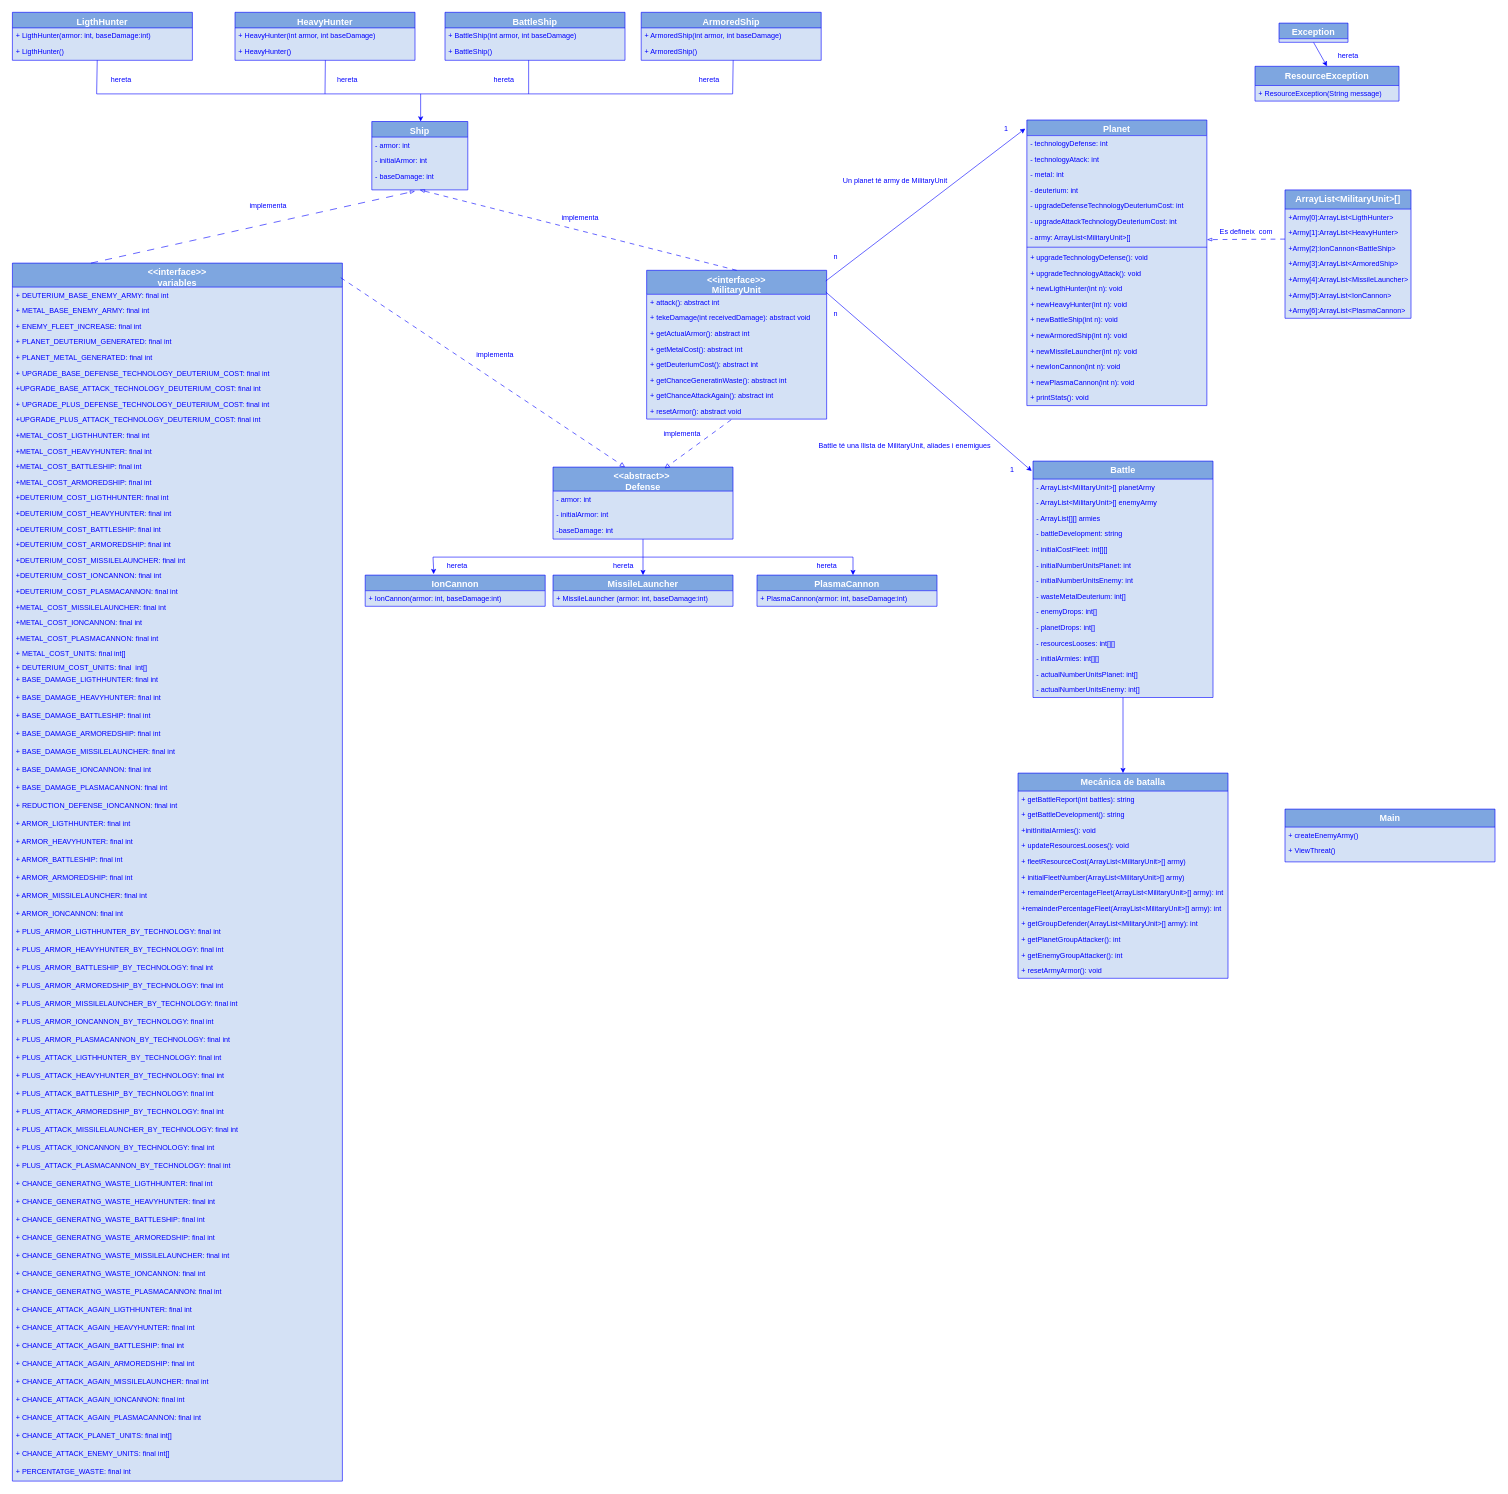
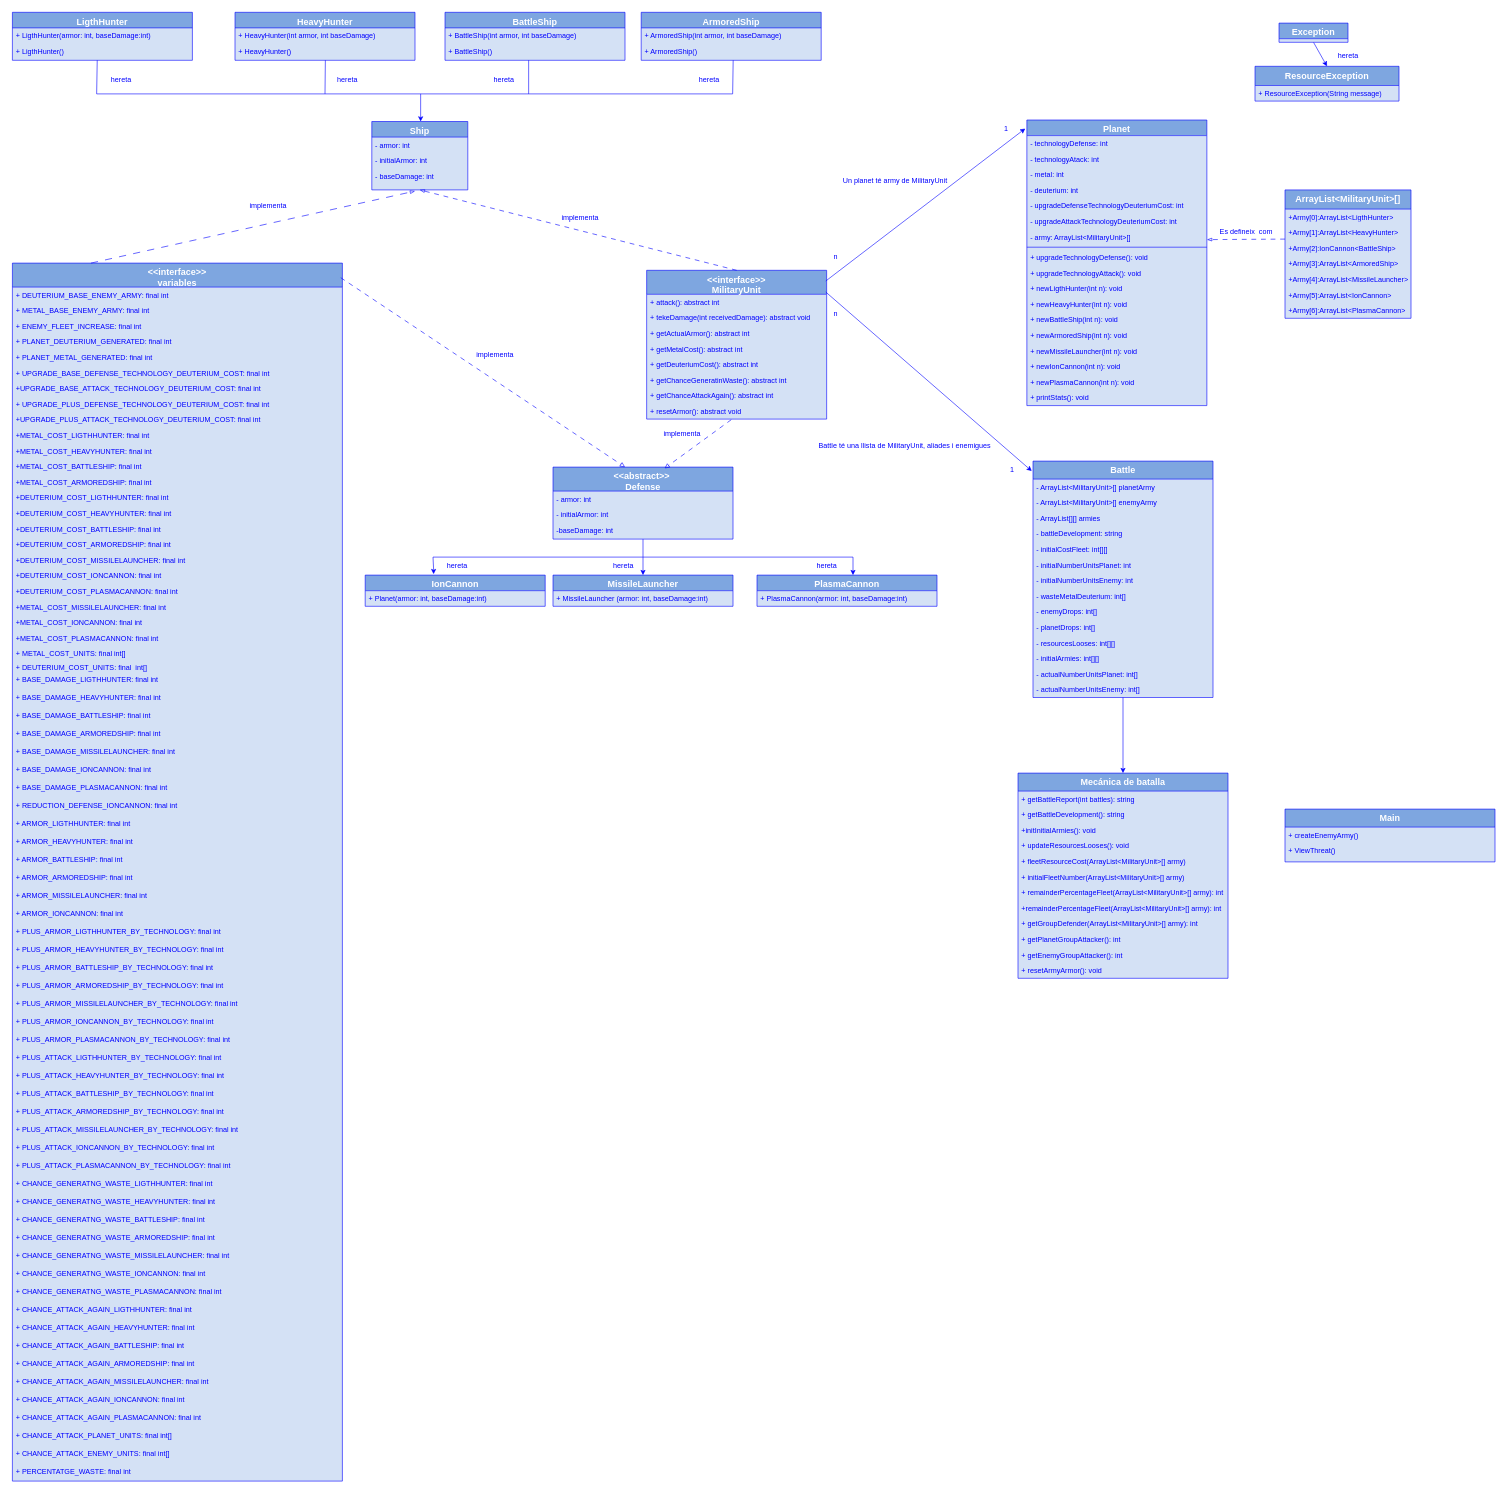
node "+ IonCannon(armor: int, baseDamage:int)": label "+ IonCannon(armor: int, baseDamage:int)" -> "+ Planet(armor: int, baseDamage:int)"
